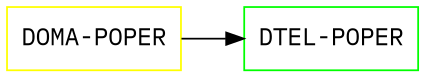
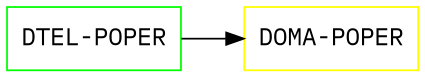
edge "DOMA-POPER" -> "DTEL-POPER": reversed
